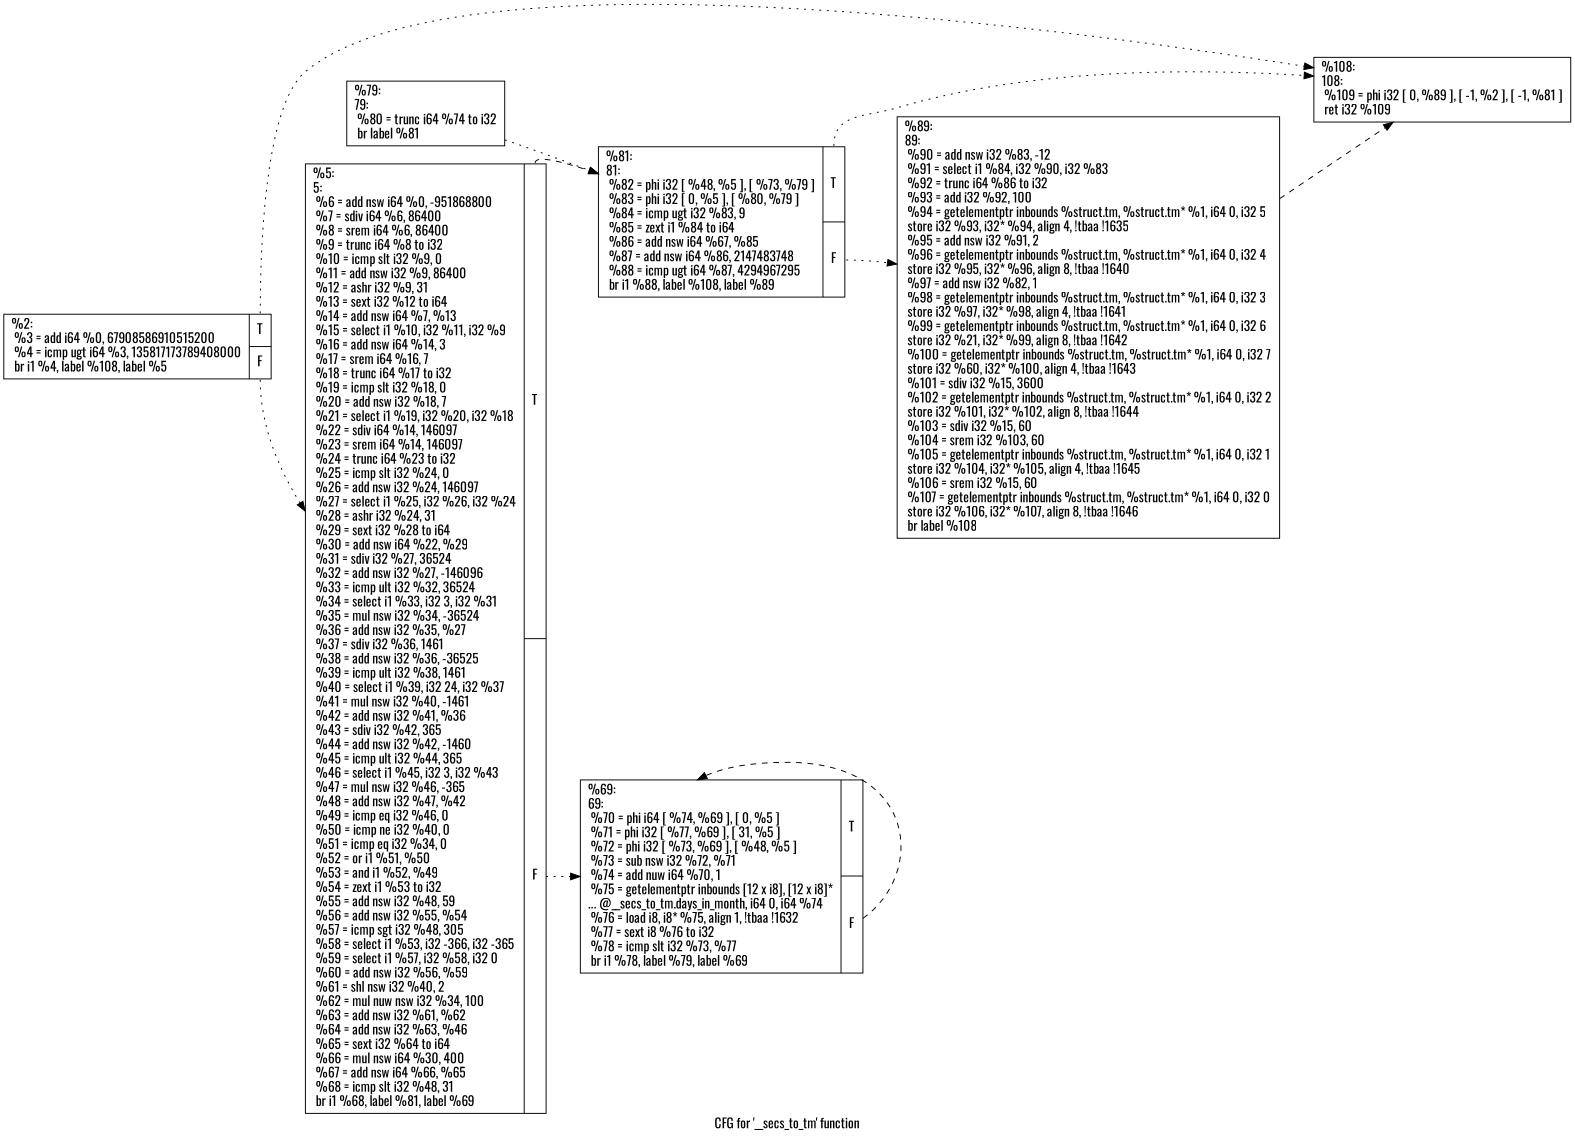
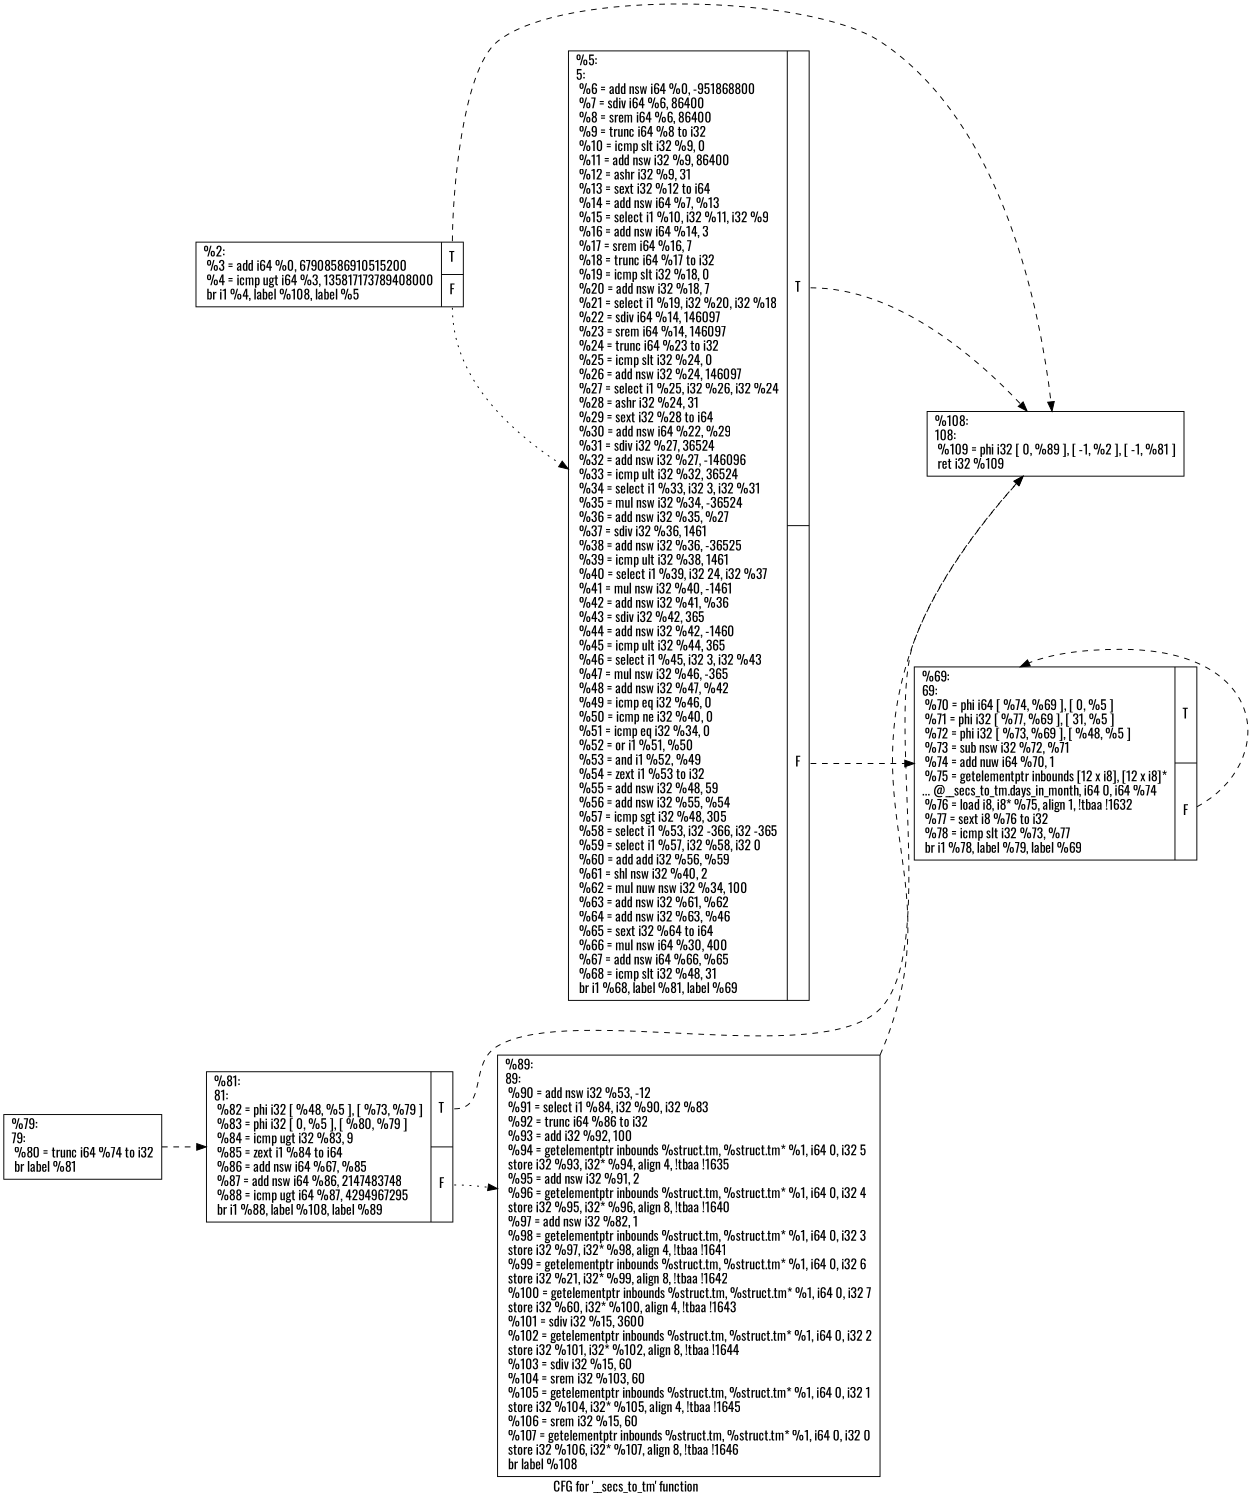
edge "%2:" -> "%108:": style dotted -> dashed
edge "%81:" -> "%108:": style dotted -> dashed
edge "%79:" -> "%81:": style dotted -> dashed
node "%89:": text "%90 = add nsw i32 %83, -12" -> "%90 = add nsw i32 %53, -12"
edge "%5:" -> "%81:": now "%5:" -> "%108:"
edge "%5:" -> "%69:": style dotted -> dashed
node "%5:": text "%60 = add nsw i32 %56, %59" -> "%60 = add add i32 %56, %59"
